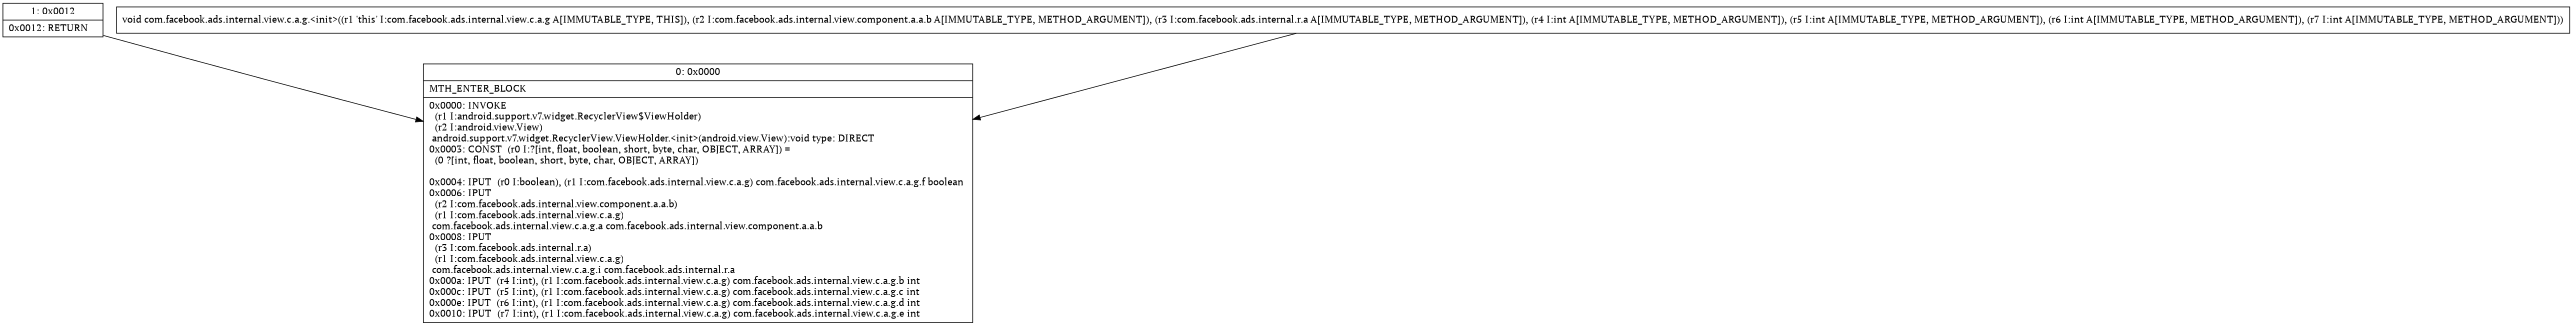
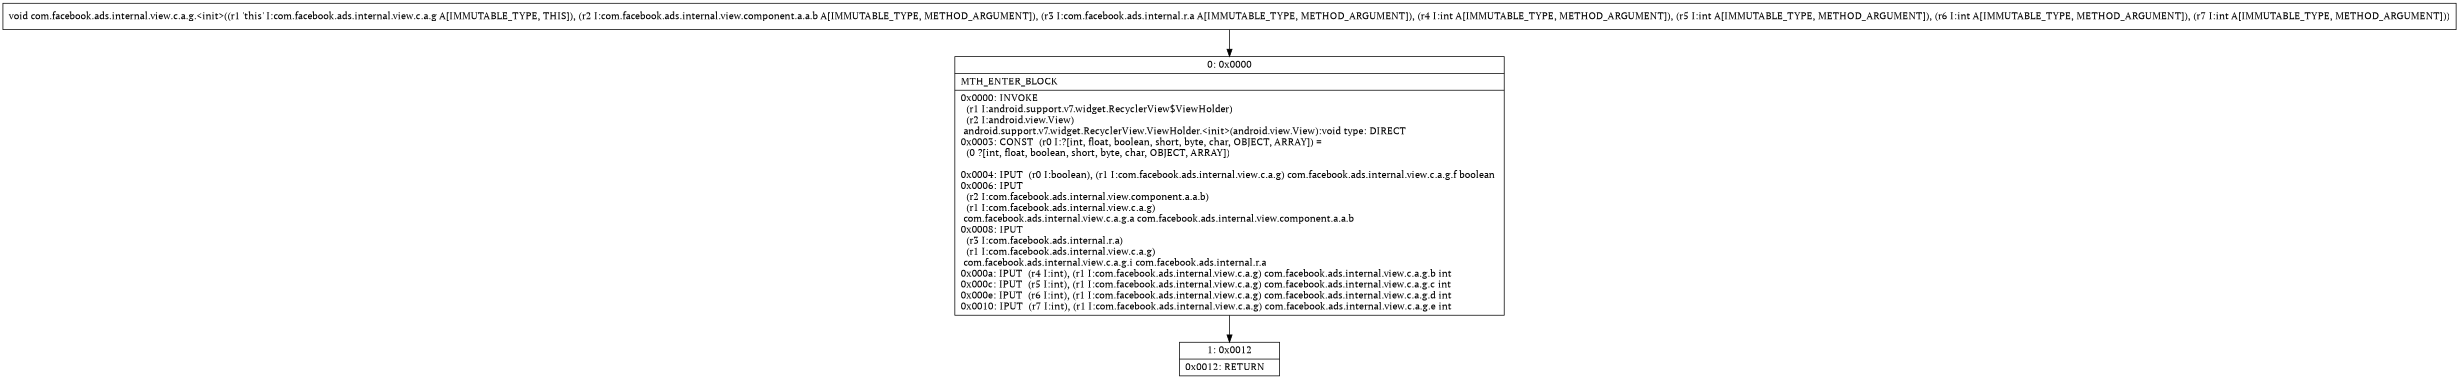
edge "1: 0x0012" -> "0: 0x0000": reversed
